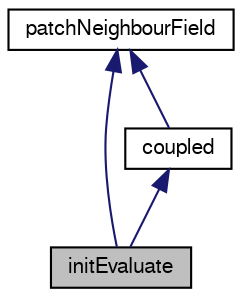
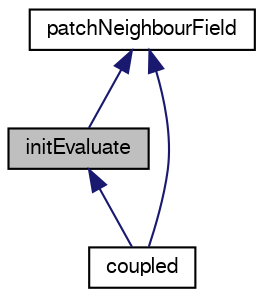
edge "initEvaluate" -> "coupled": reversed
